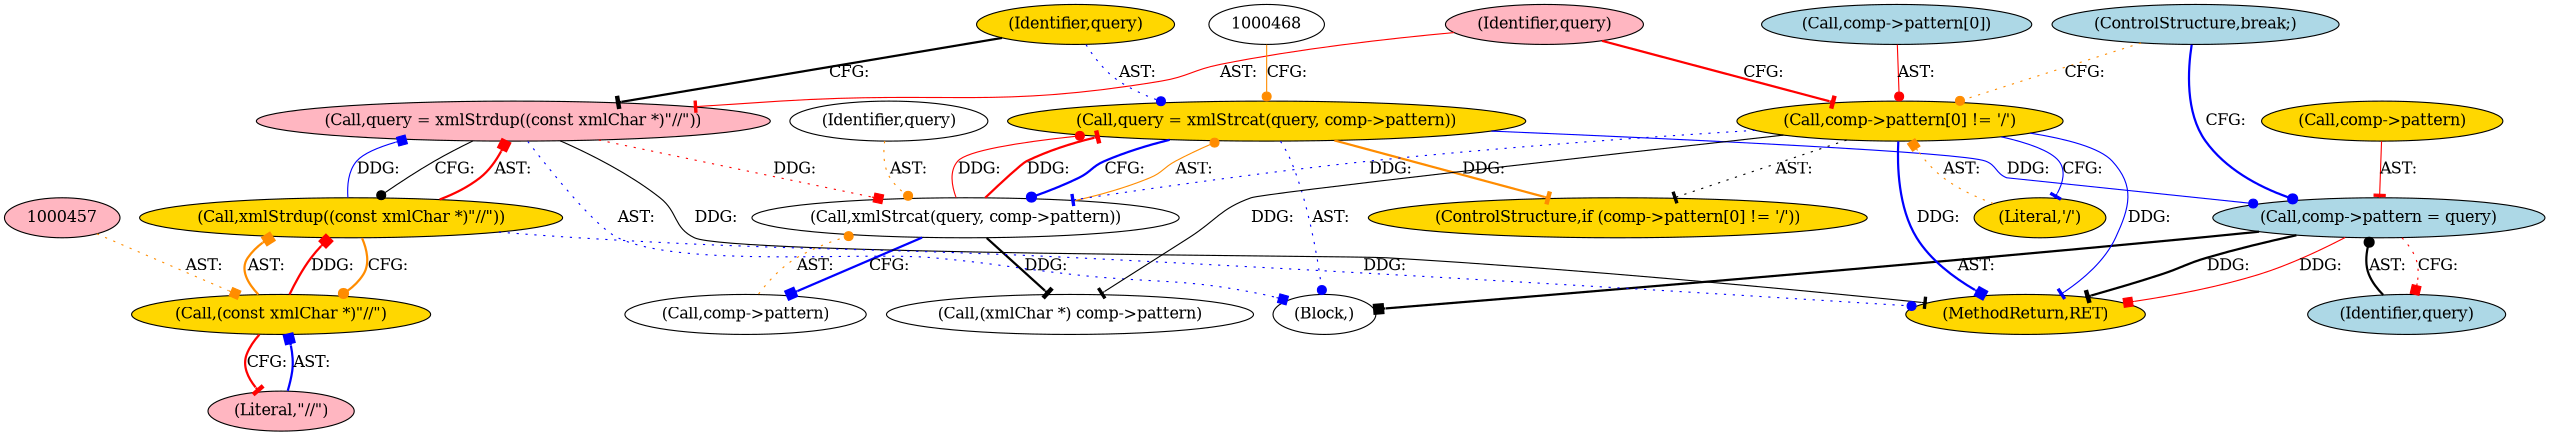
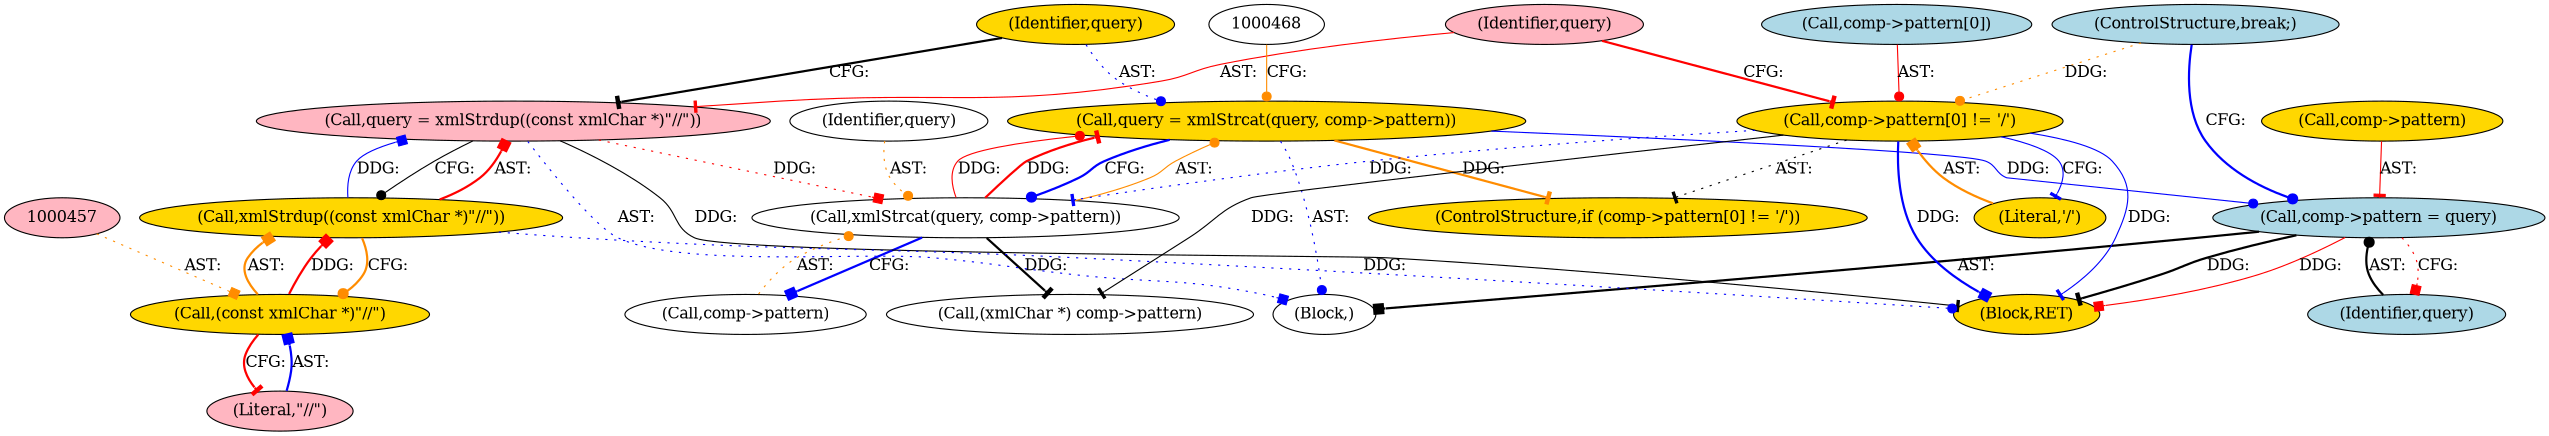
edge "(ControlStructure,break;)" -> "(Call,comp->pattern[0] != '/')": label "CFG: " -> "DDG: "
edge "(Literal,'/')" -> "(Call,comp->pattern[0] != '/')": style dotted -> bold
node "(MethodReturn,RET)": label "(MethodReturn,RET)" -> "(Block,RET)"
